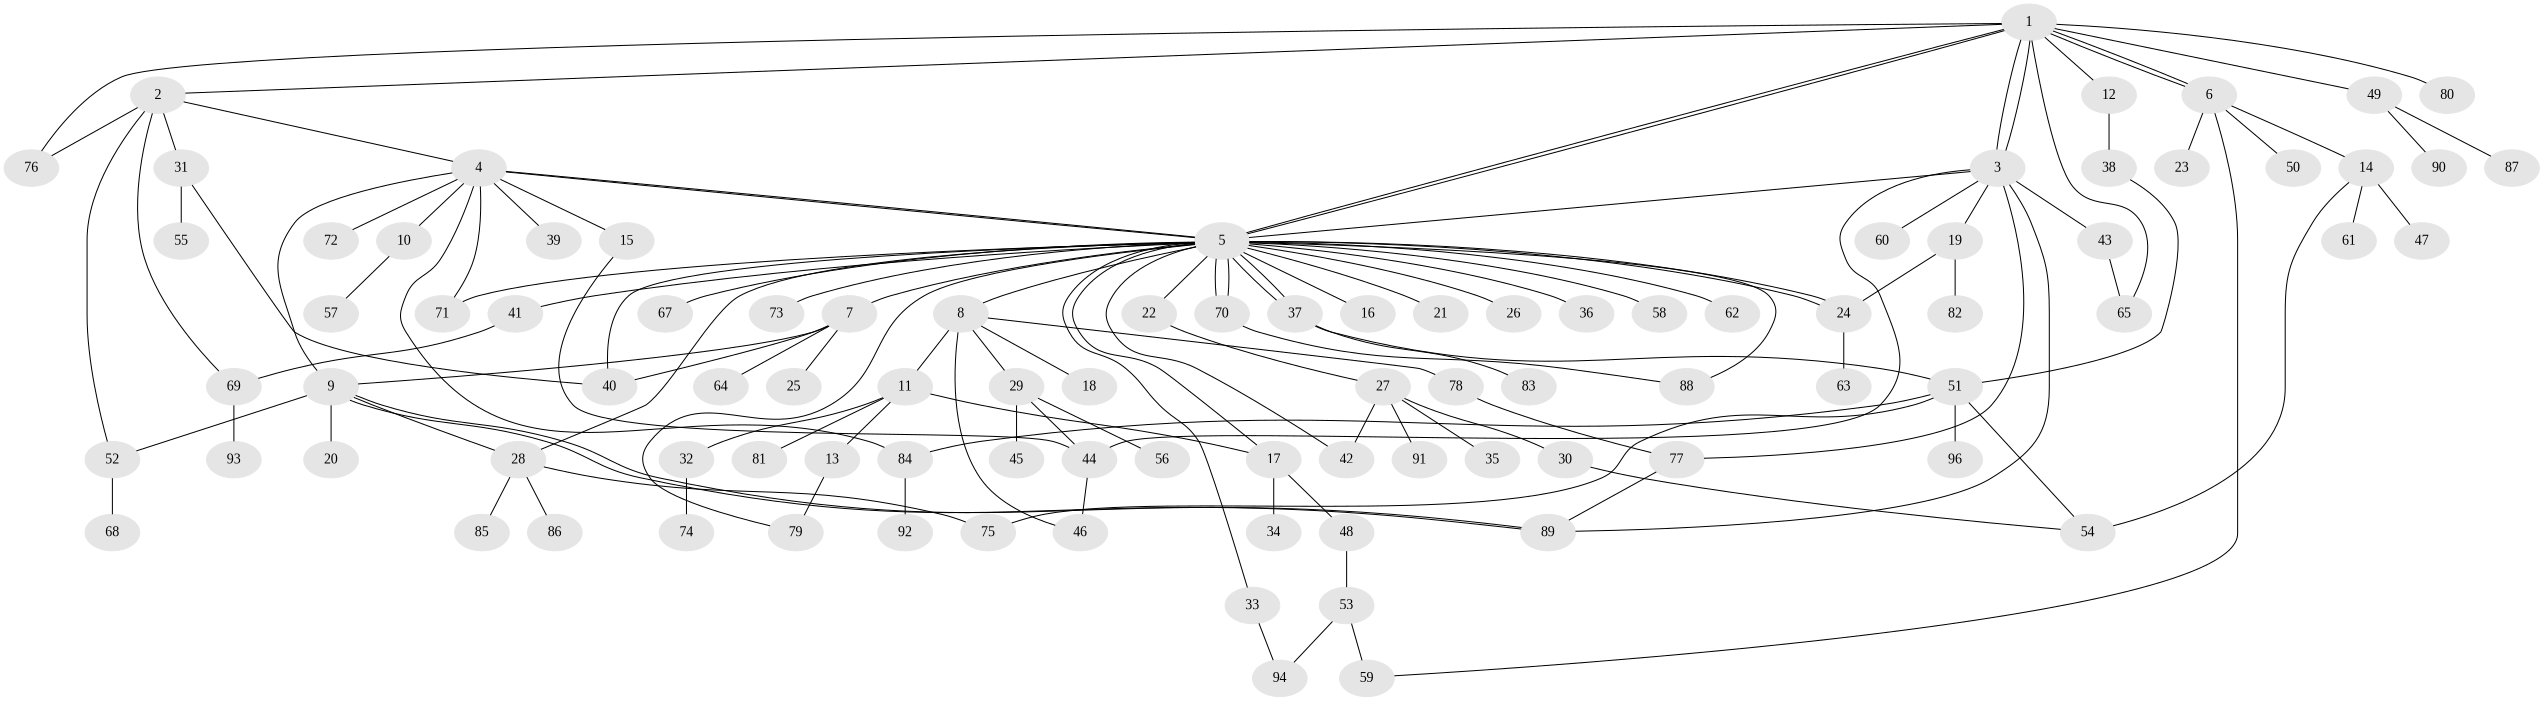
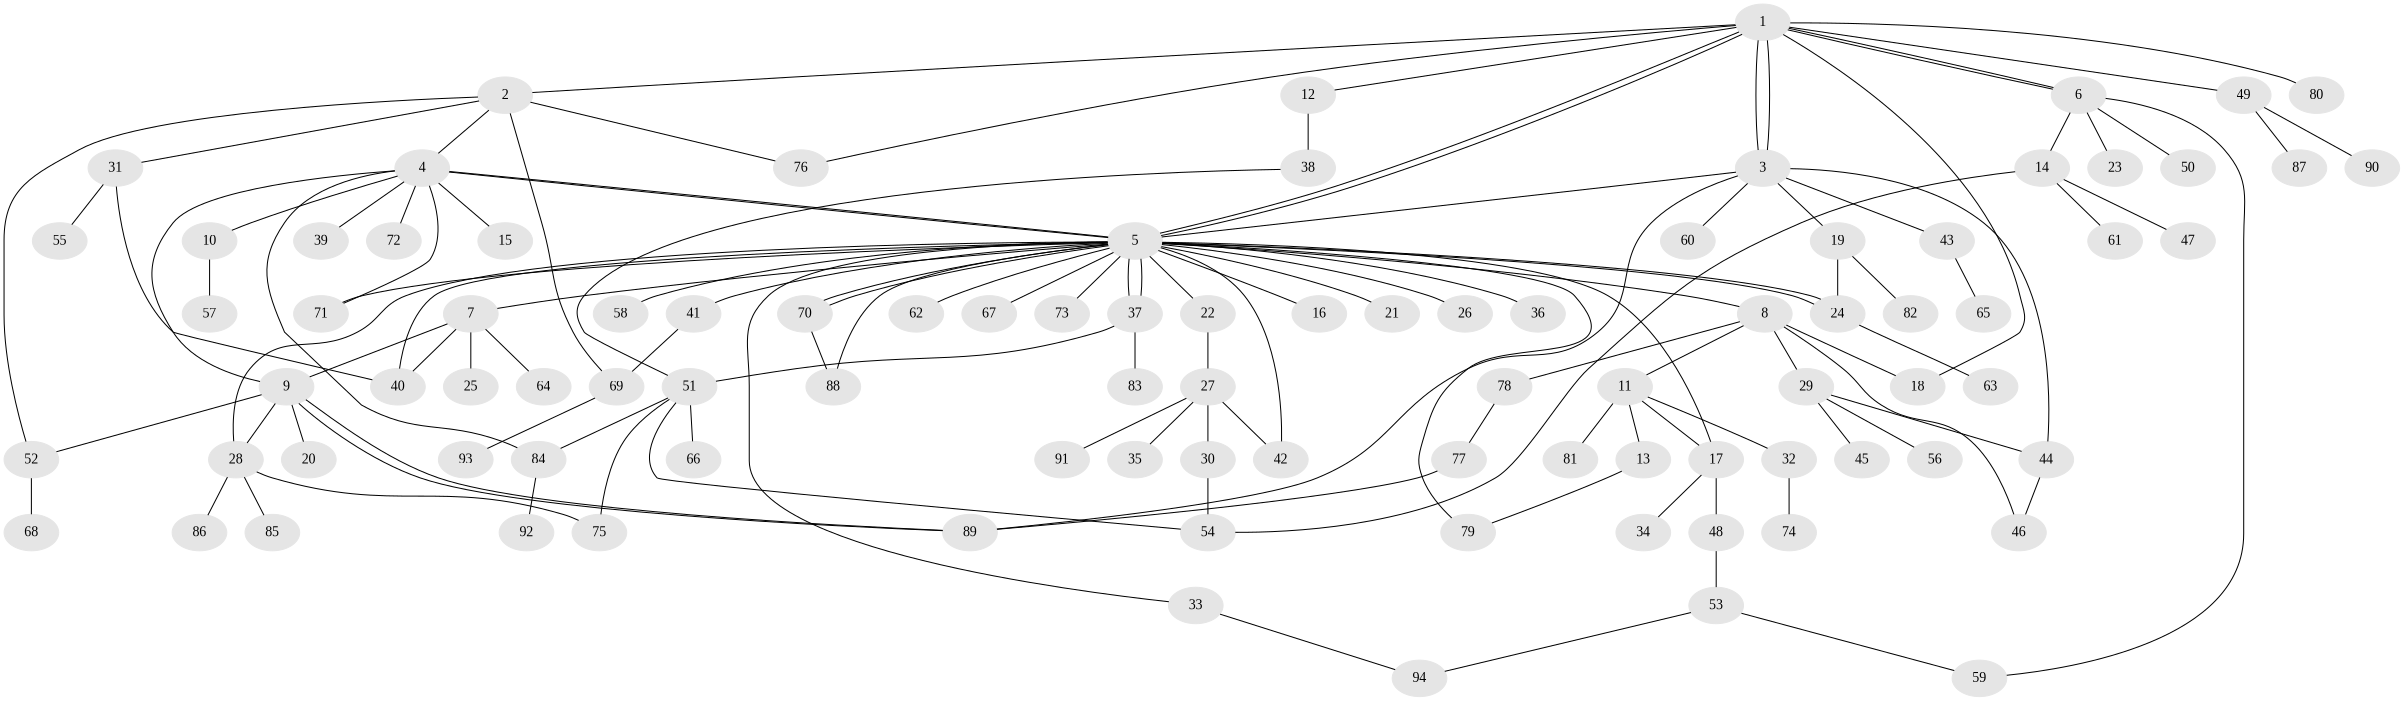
edge "1" -- "65": now "1" -- "18"
edge "15" -- "44": removed
edge "3" -- "77": removed
node "96": label "96" -> "66"
